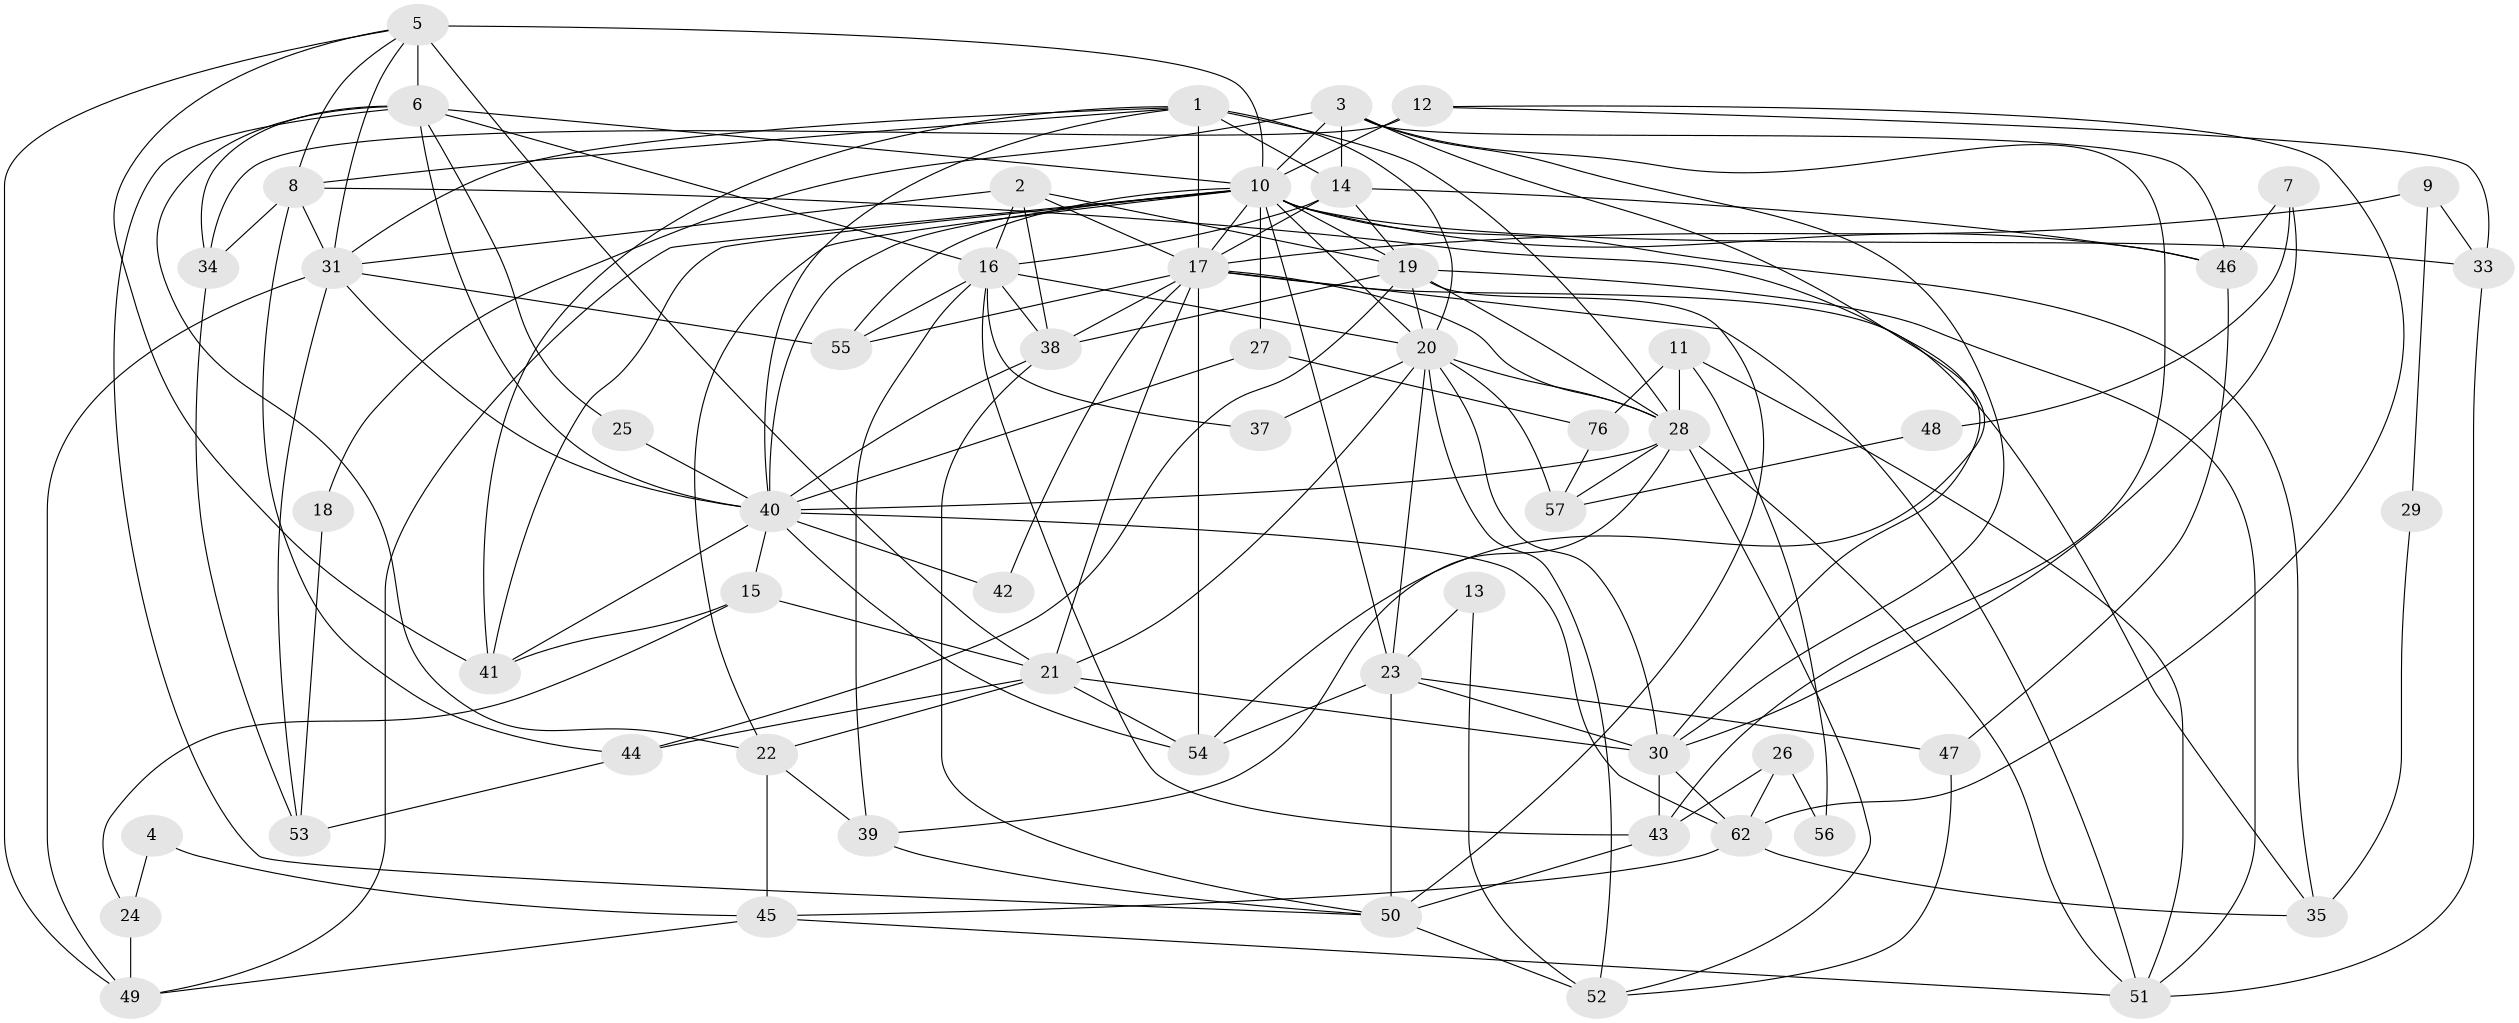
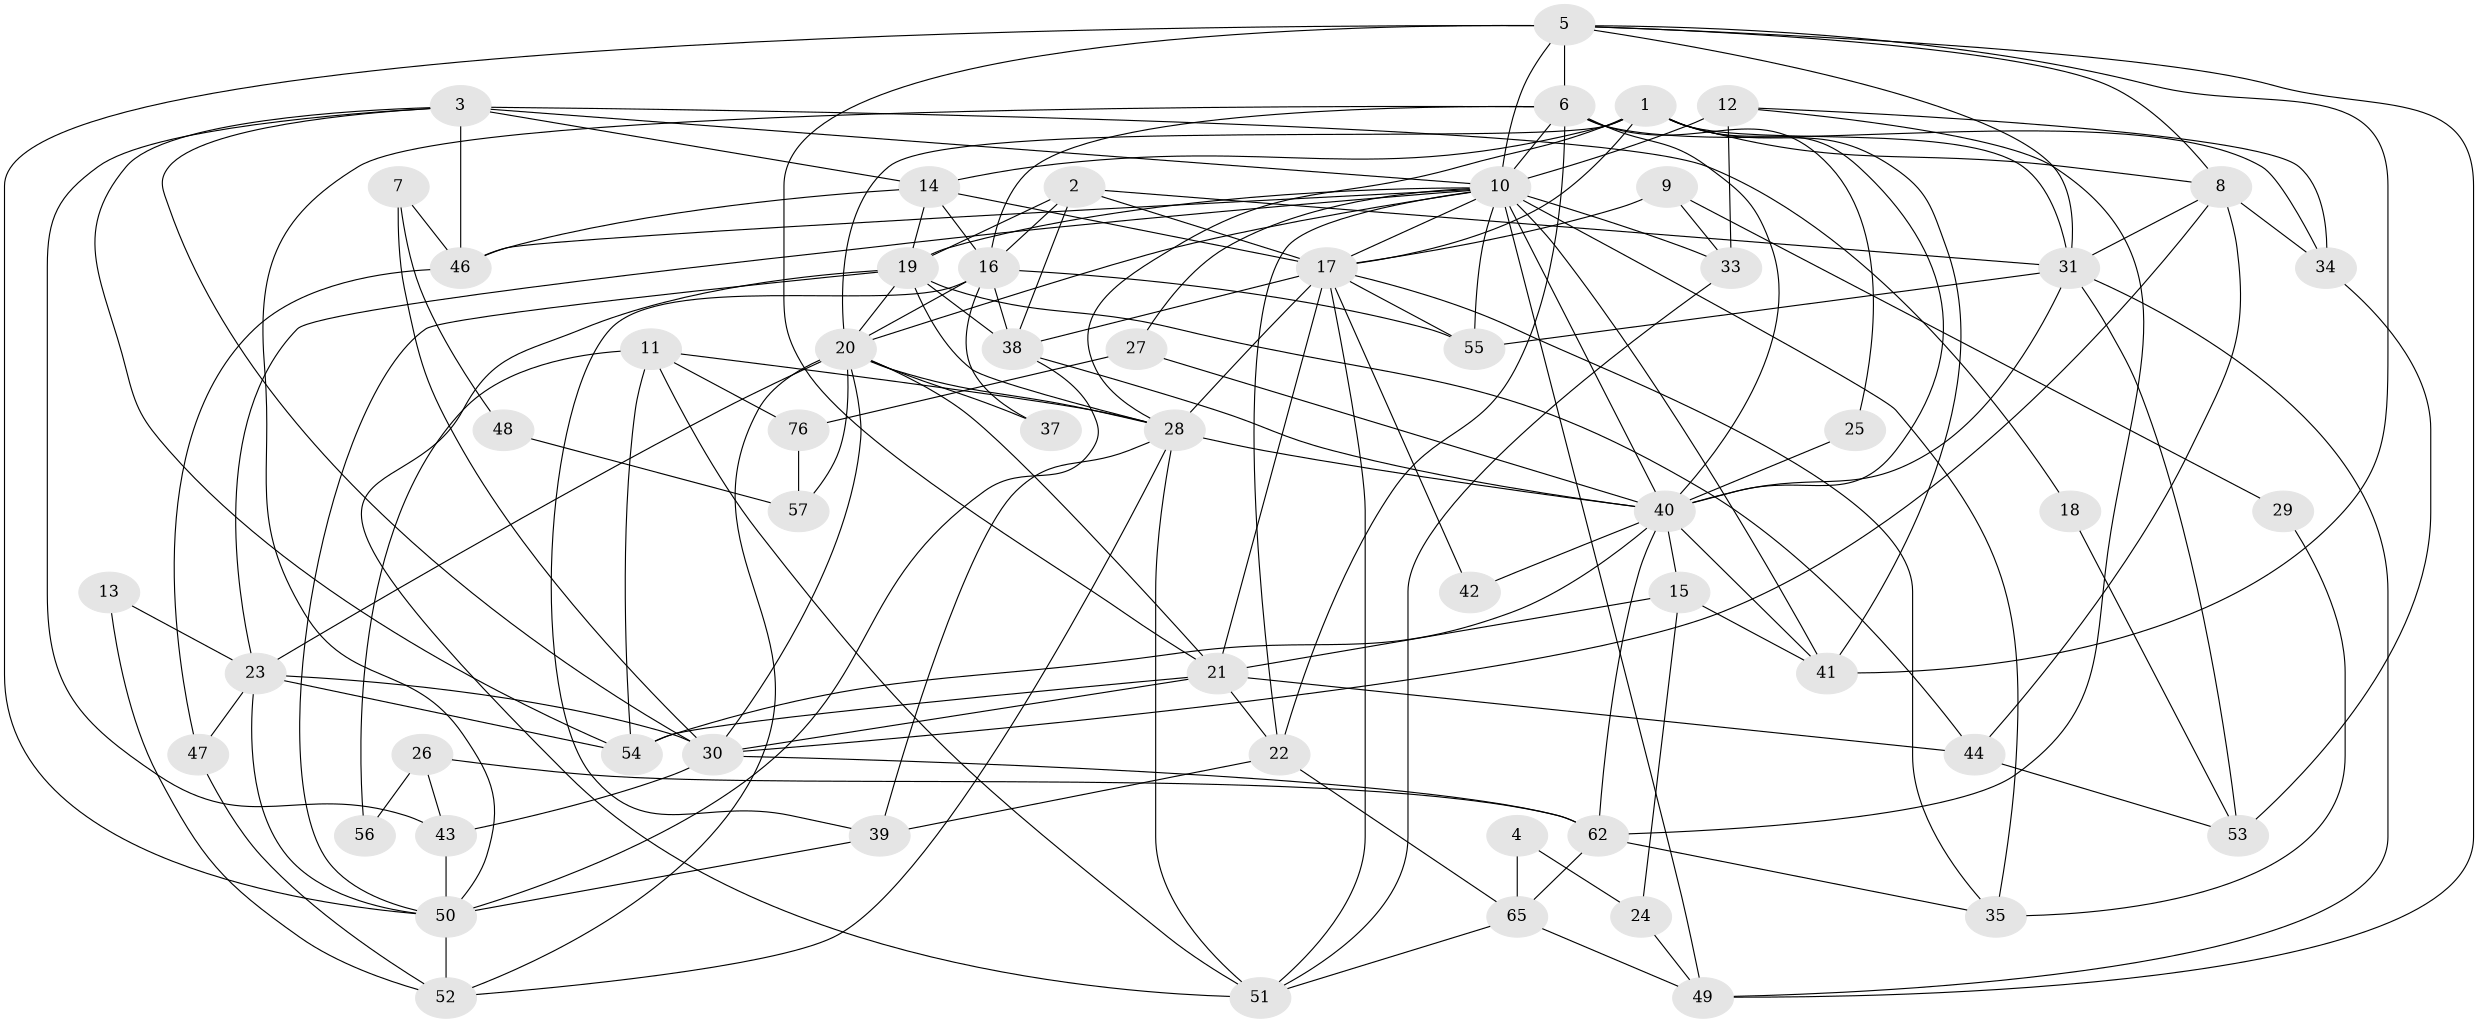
edge "5" -- "50": added
edge "28" -- "57": removed
edge "17" -- "54": now "11" -- "54"
edge "16" -- "43": removed
node "45": label "45" -> "65"
